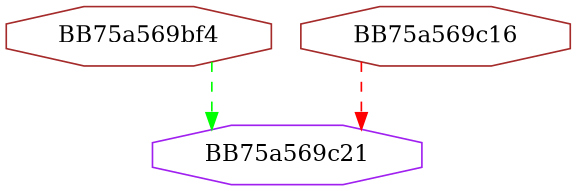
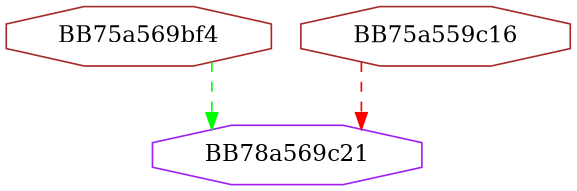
node "BB75a569c16": label "BB75a569c16" -> "BB75a559c16"
node "BB75a569c21": label "BB75a569c21" -> "BB78a569c21"
